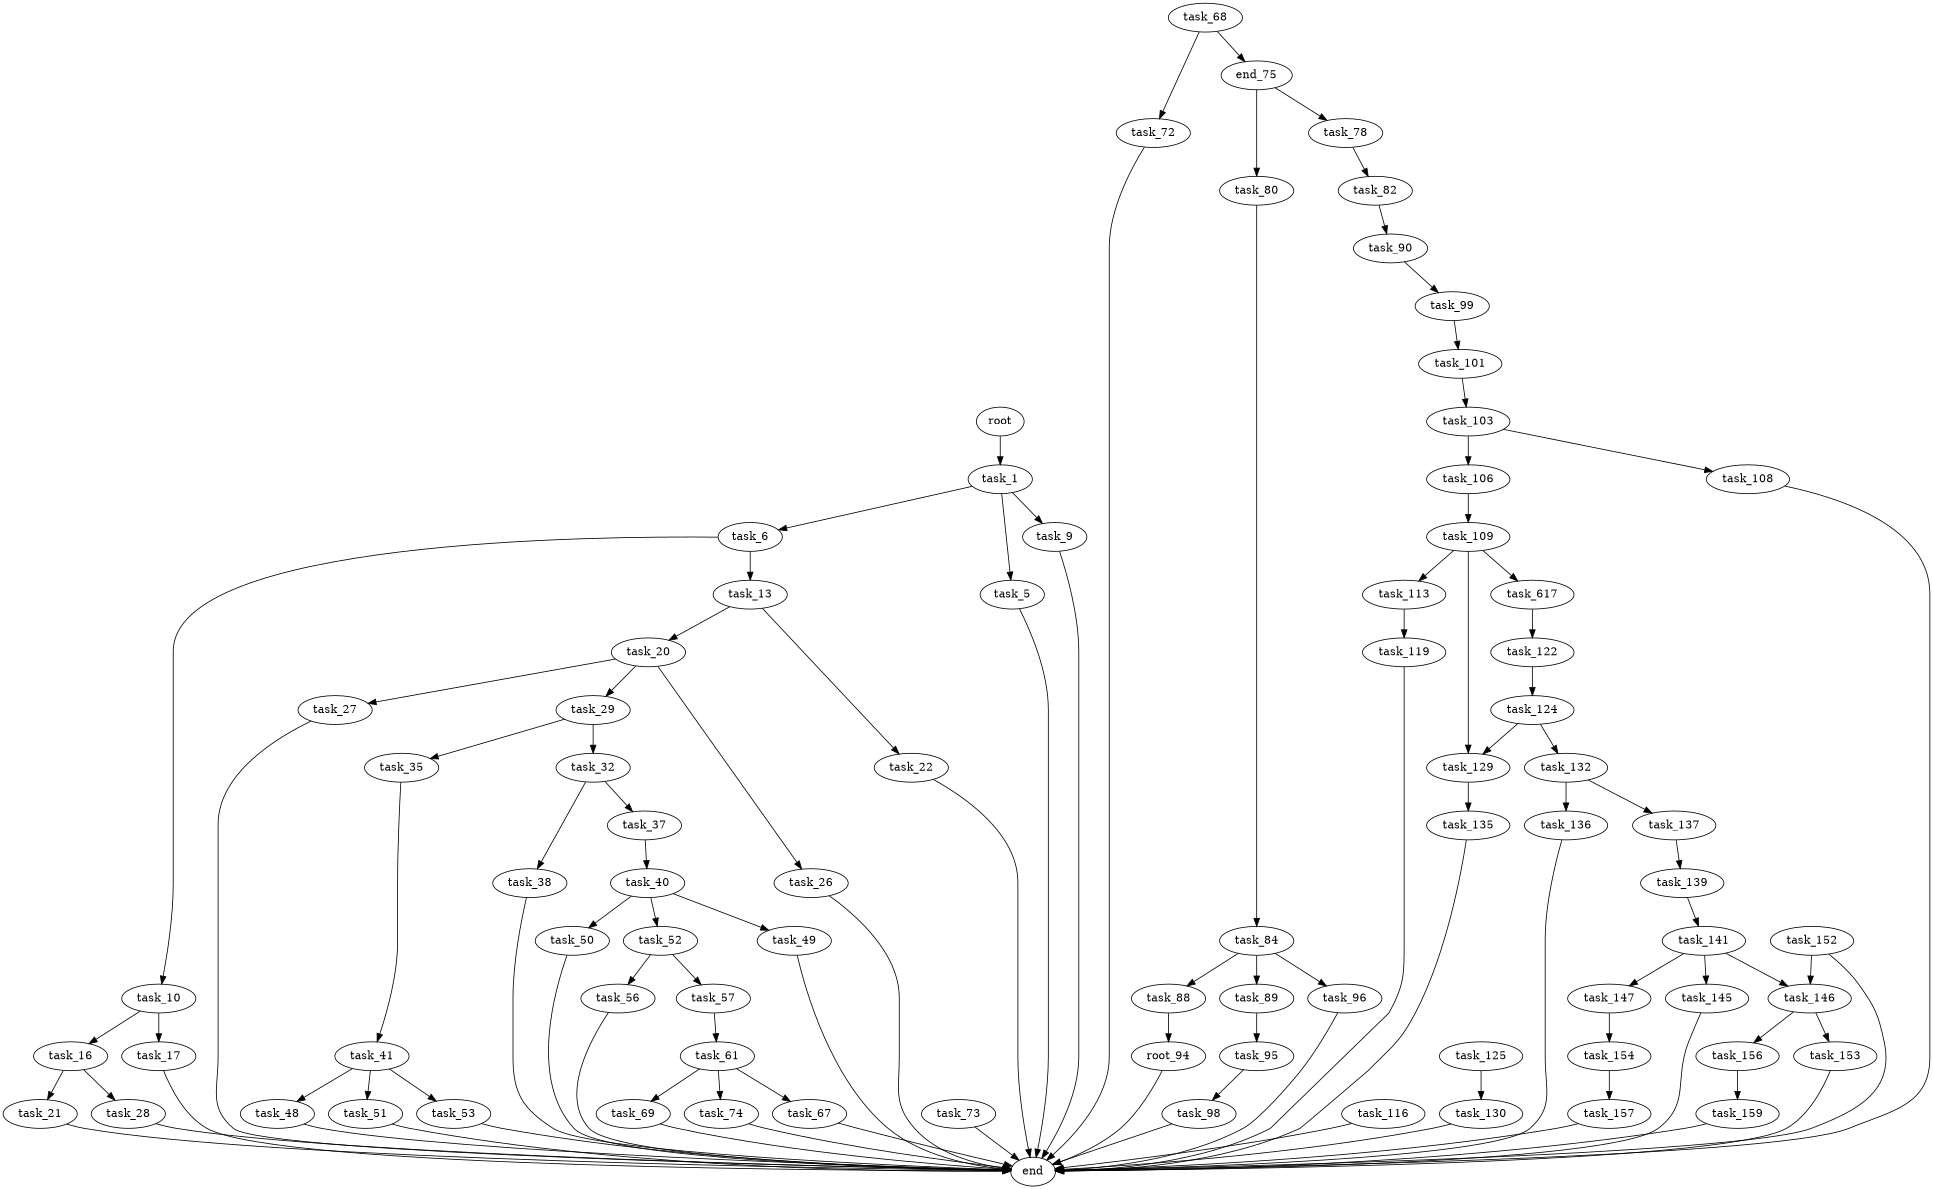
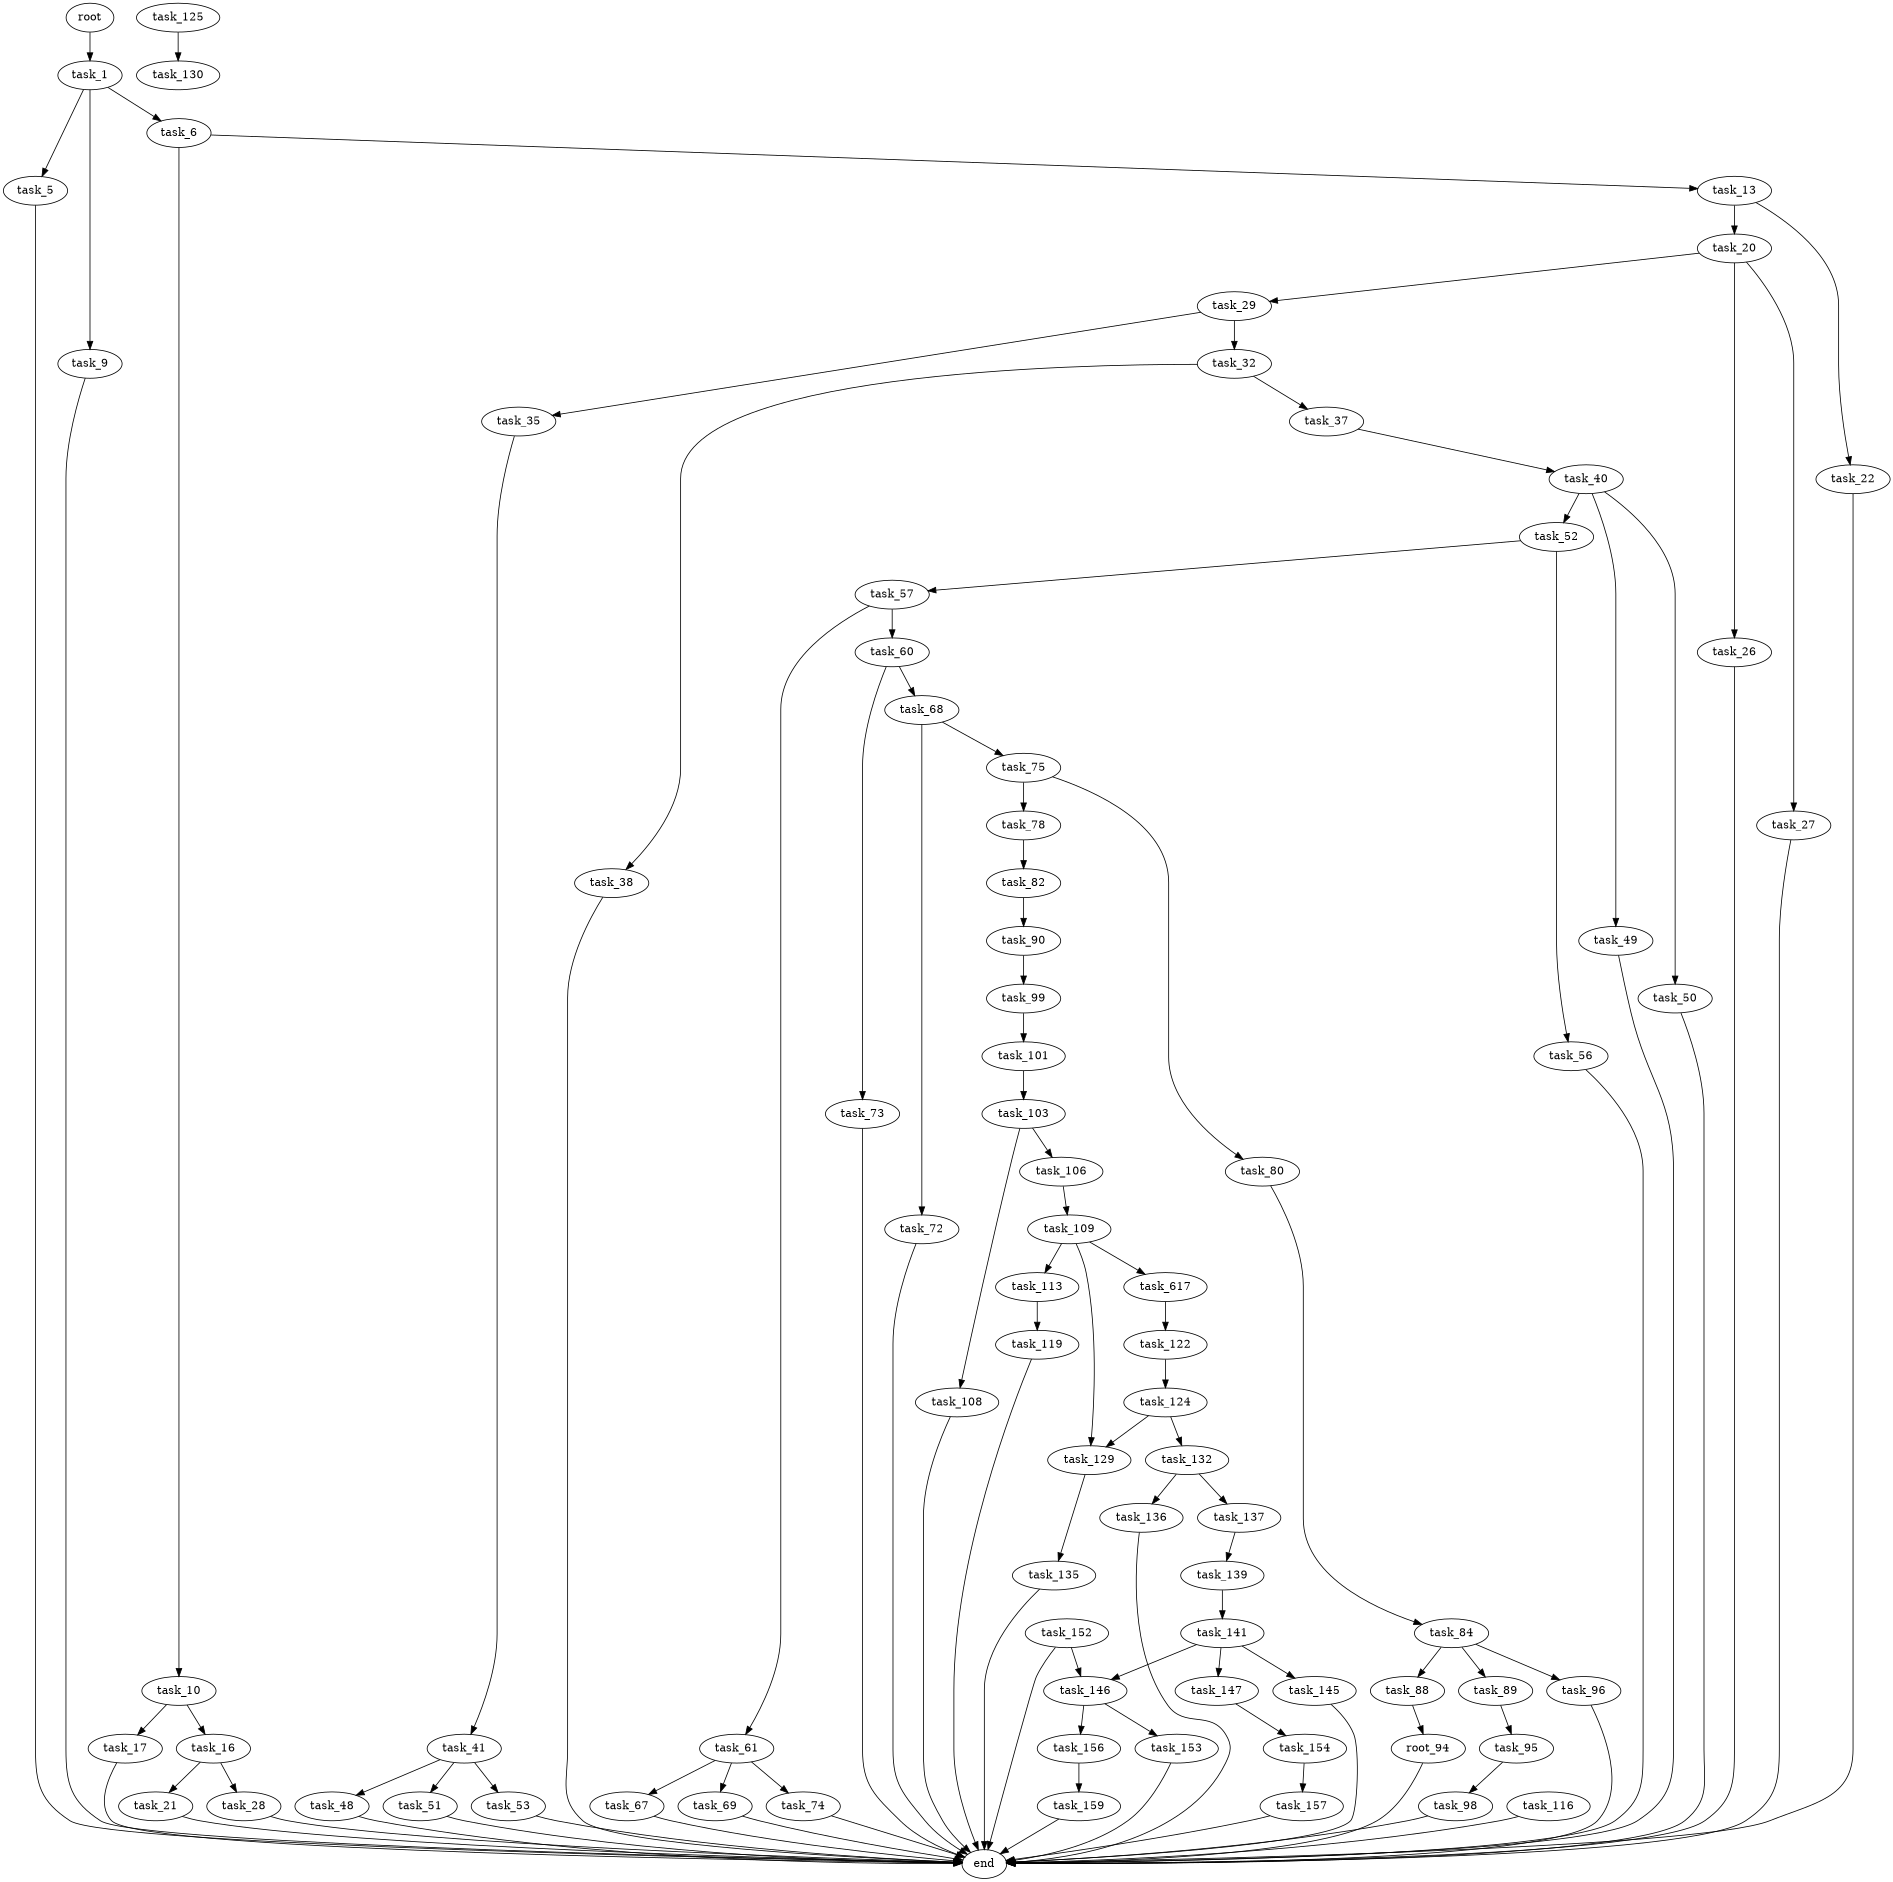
node "end_75": label "end_75" -> "task_75"
node "task_60": added
edge "task_130" -> "end": removed
